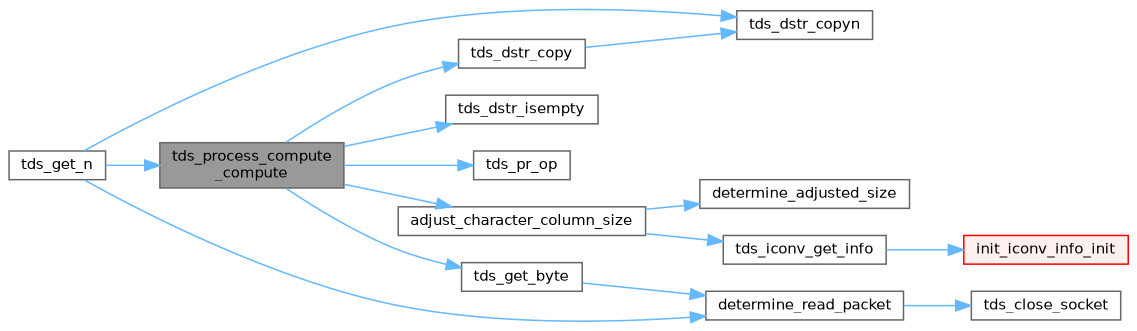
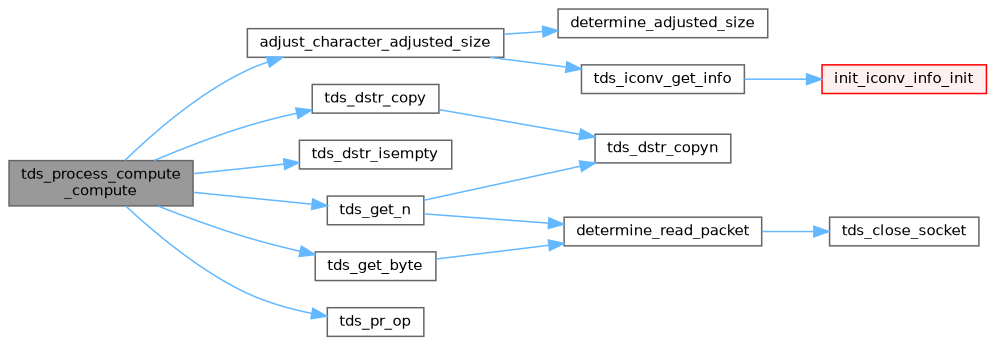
edge "tds_get_n" -> "tds_process_compute _compute": reversed
node "adjust_character_column_size": label "adjust_character_column_size" -> "adjust_character_adjusted_size"
